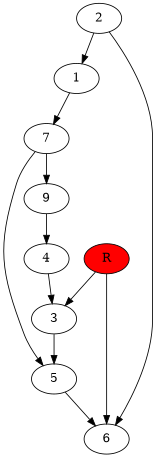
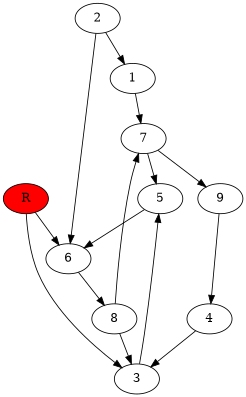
node "8": added
